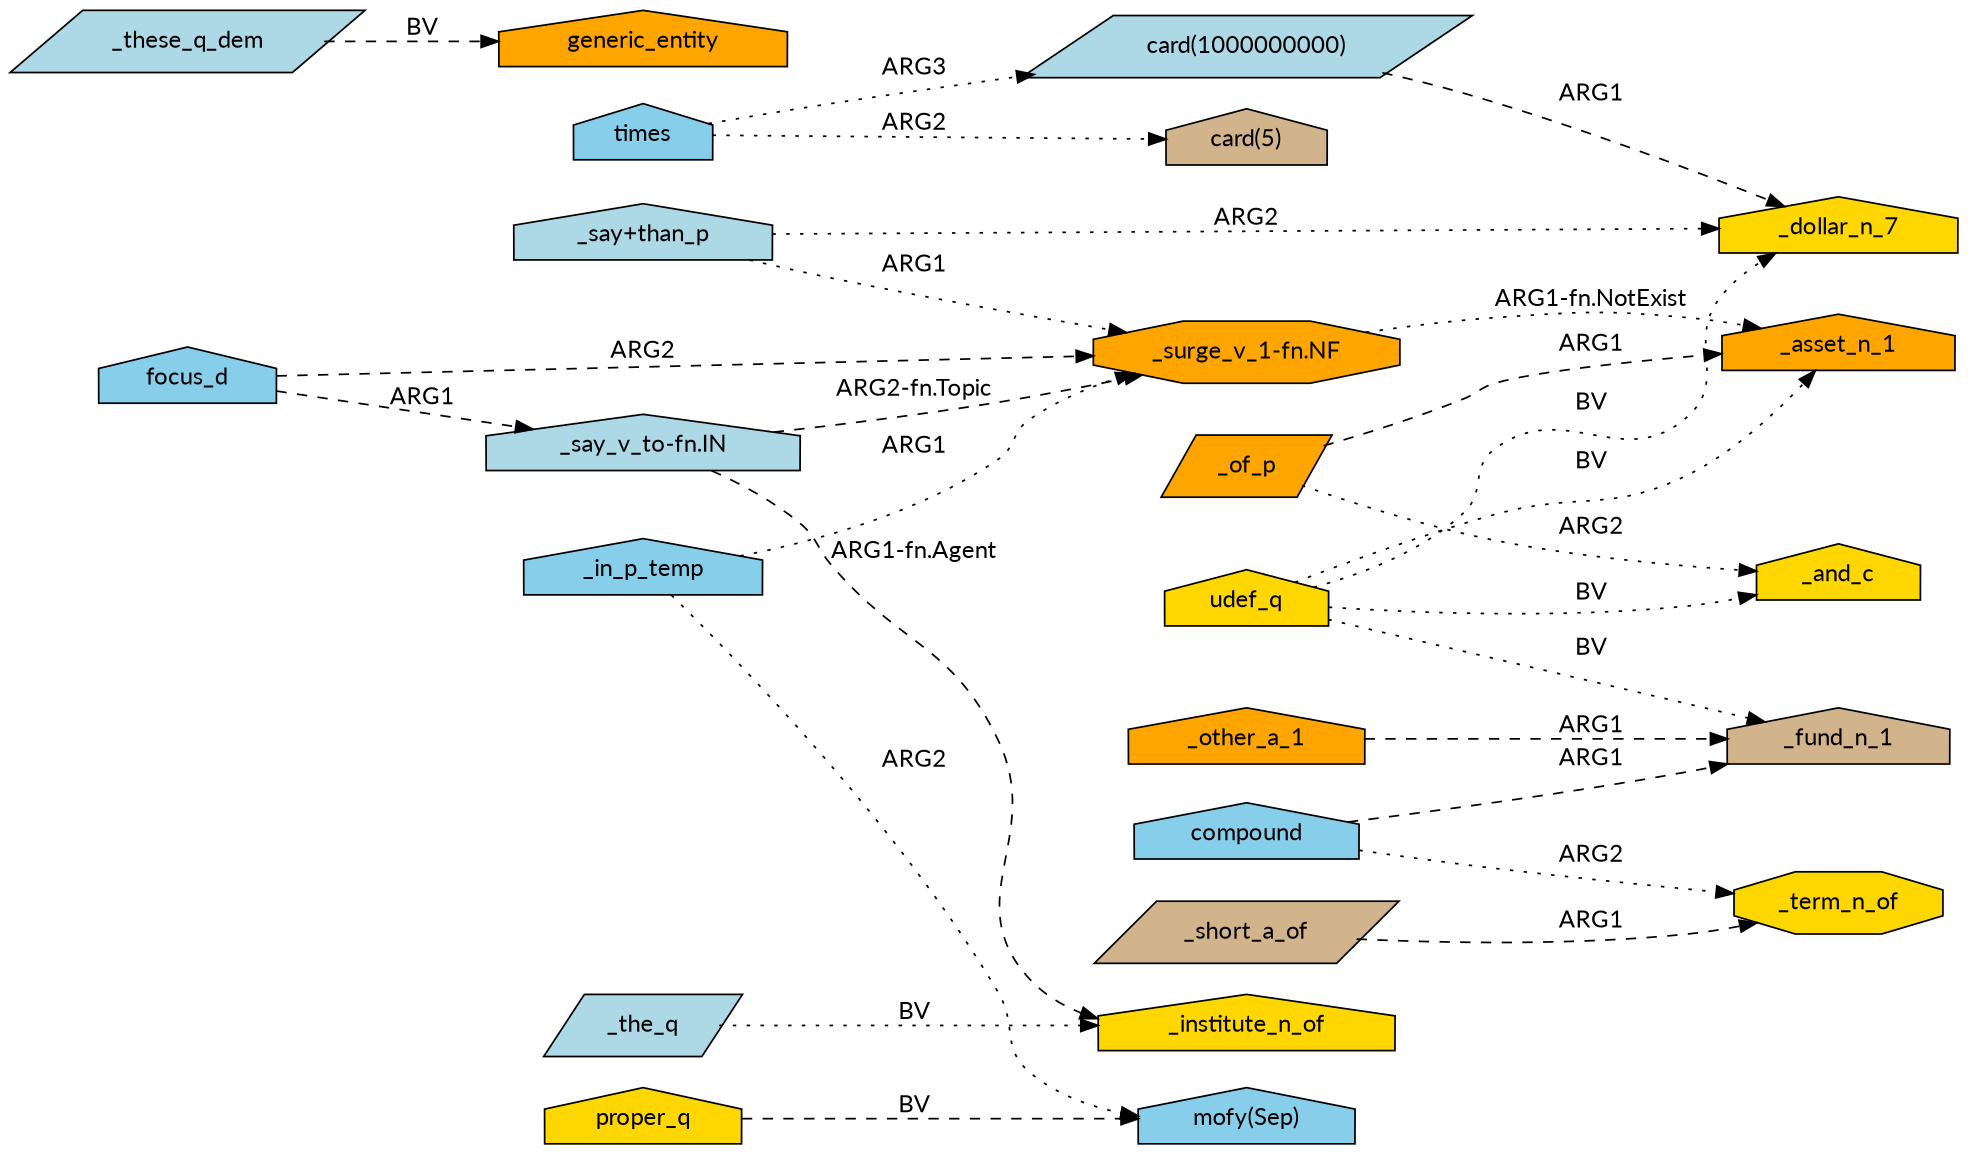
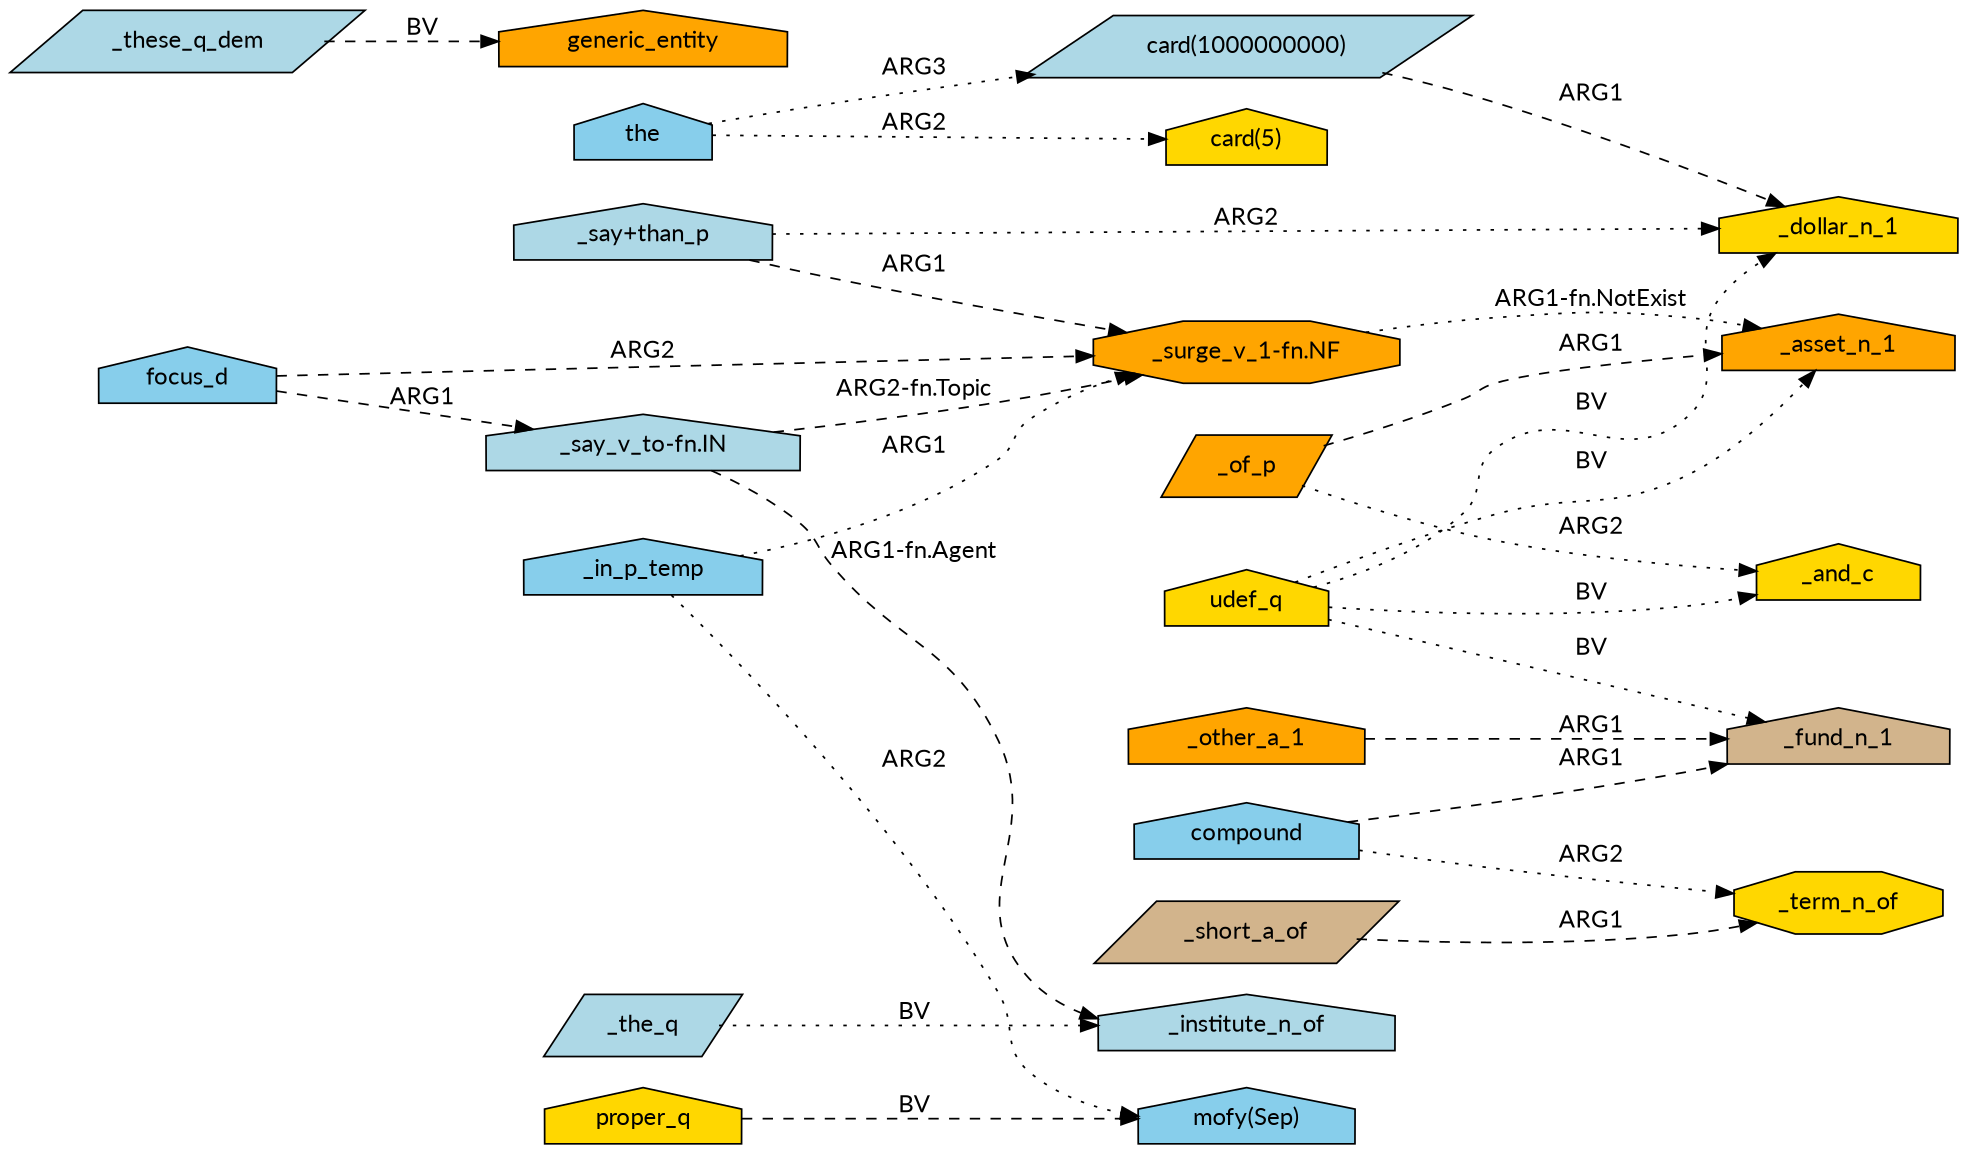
node "times": label "times" -> "the"
node "card(5)": fillcolor tan -> gold
node "_dollar_n_7": label "_dollar_n_7" -> "_dollar_n_1"
edge "_say+than_p" -> "_surge_v_1-fn.NF": style dotted -> dashed
node "_institute_n_of": fillcolor gold -> lightblue
